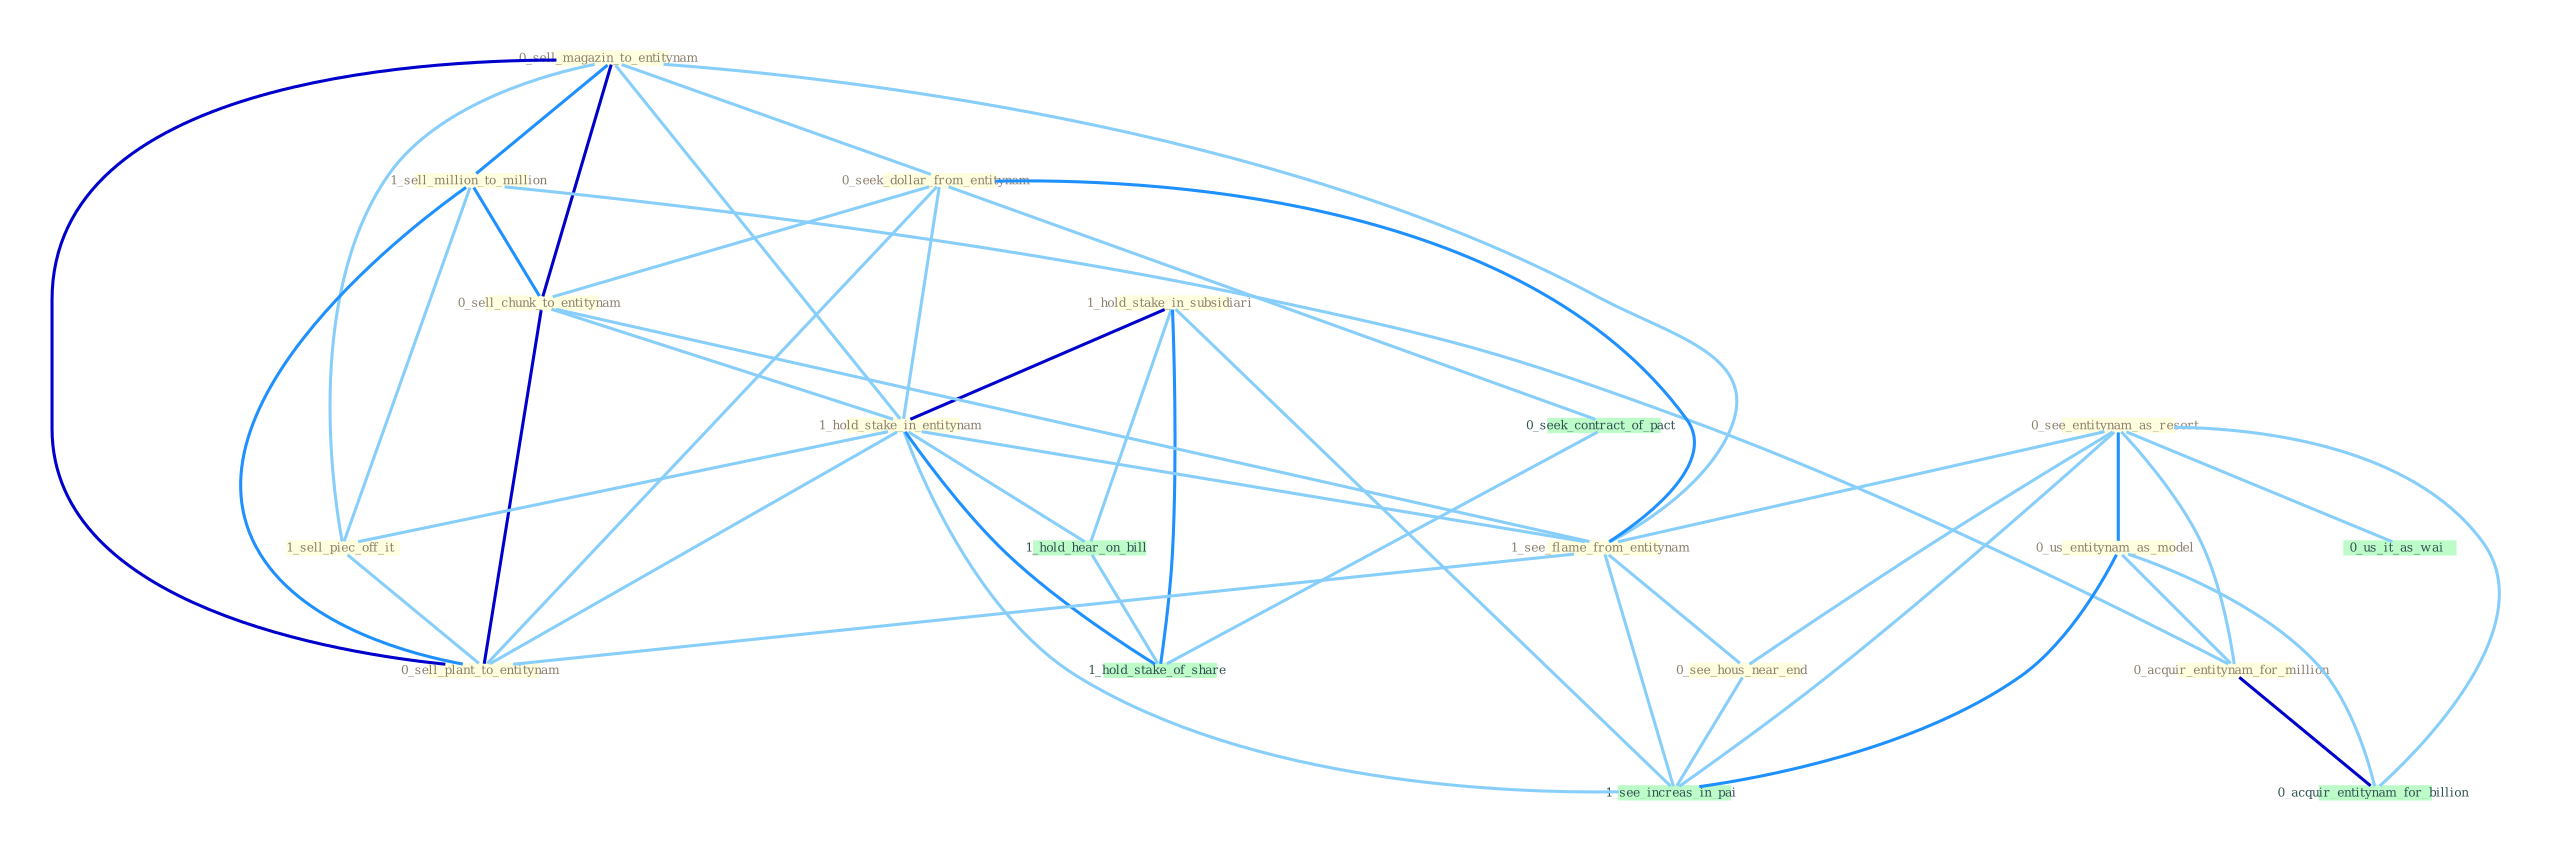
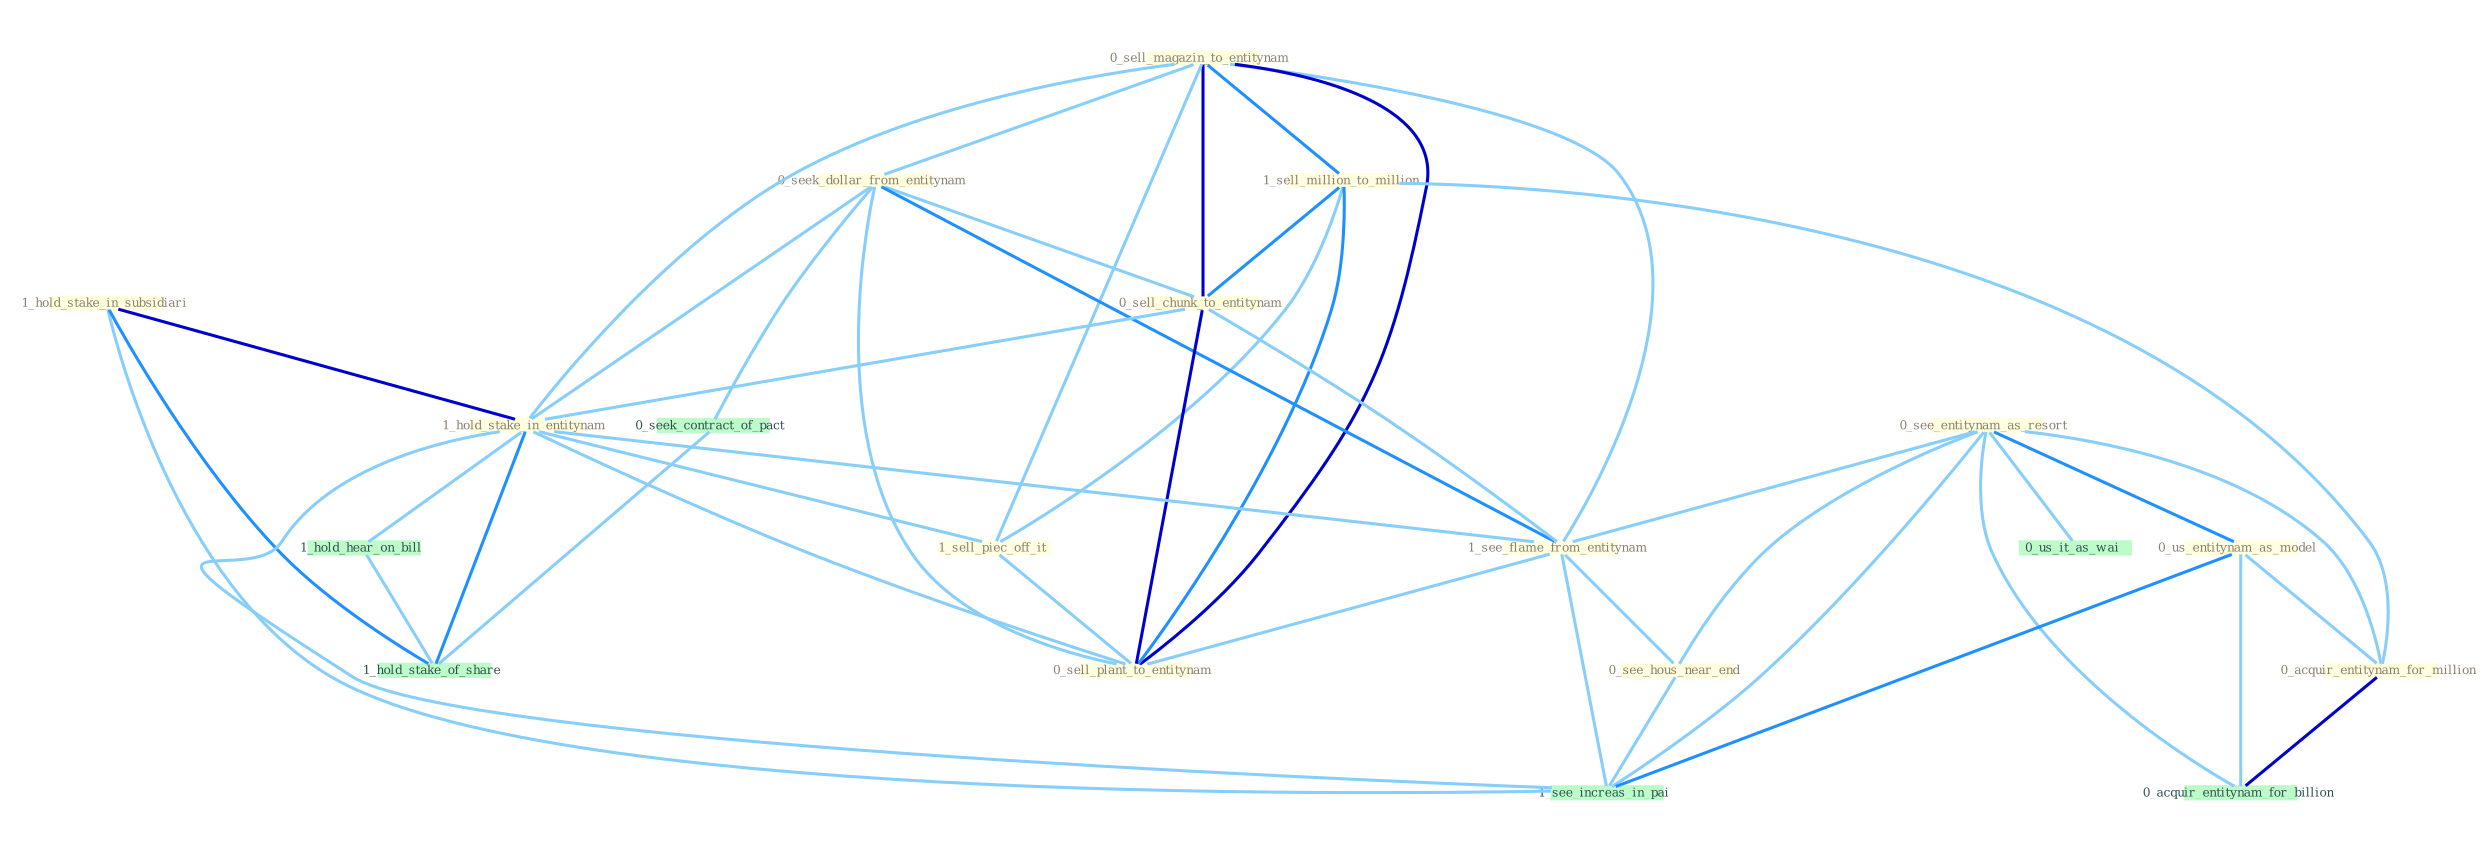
edge "1_hold_stake_in_subsidiari" -- "1_hold_hear_on_bill": removed
